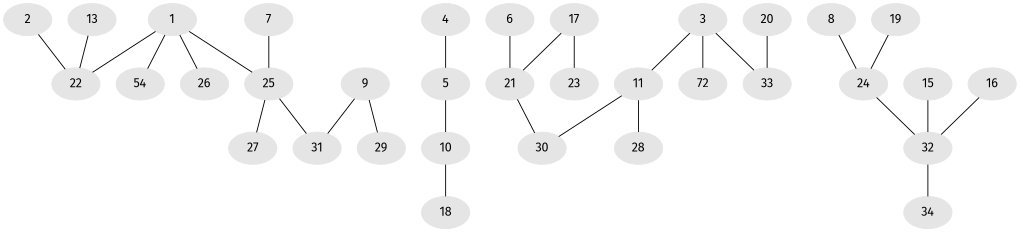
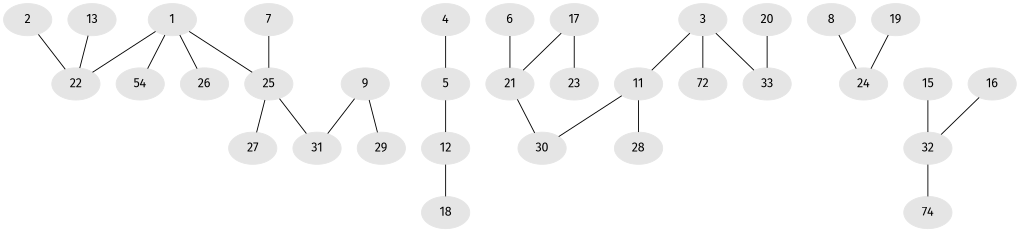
edge "24" -- "32": removed
node "10": label "10" -> "12"
node "34": label "34" -> "74"
